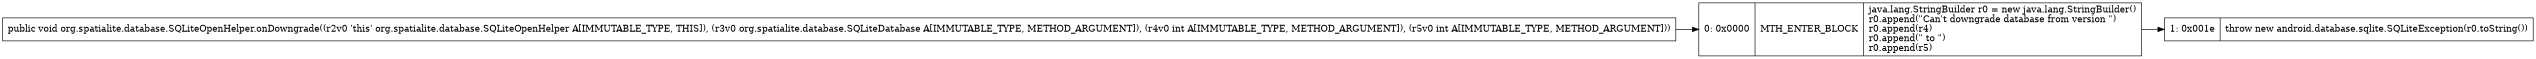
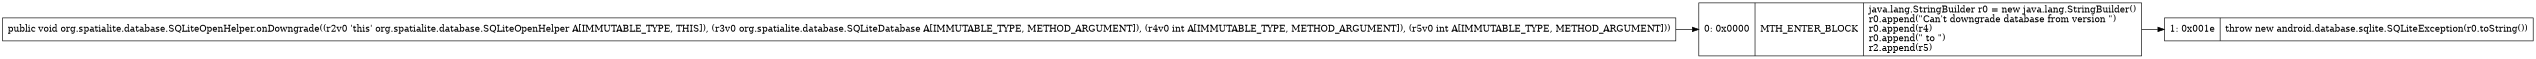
node "0: 0x0000": text "r0.append(r5)" -> "r2.append(r5)"
